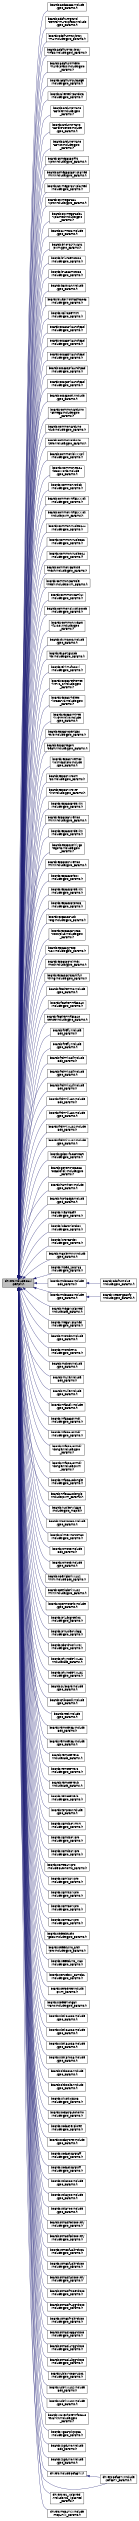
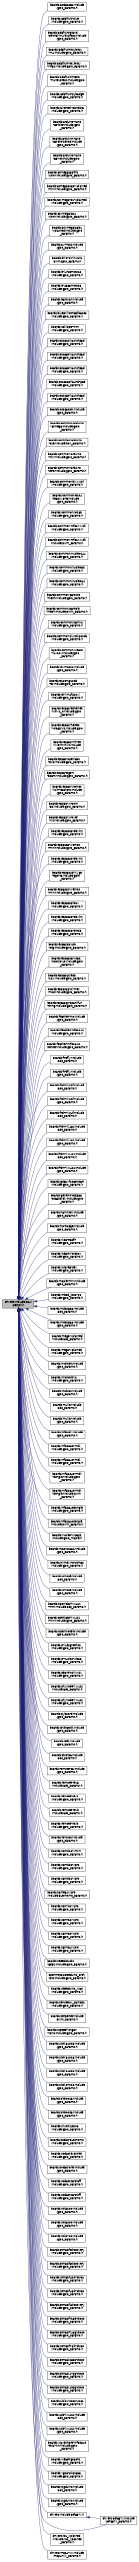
node "boards/common/arduino -due/include/gpio_params.h": label "boards/common/arduino -due/include/gpio_params.h" -> "boards/common/arduino -due/include/box_params.h"
node "boards/common/arduino -mkr/include/gpio_params.h": added
edge "boards/adafruit-clue /include/gpio_params.h" -> "boards/mcb2388/include /adc_params.h": now "boards/adafruit-clue /include/gpio_params.h" -> "drivers/include/saul /periph.h"
edge "boards/weact-g030f6 /include/gpio_params.h" -> "boards/mcb2388/include /gpio_params.h": now "boards/weact-g030f6 /include/gpio_params.h" -> "drivers/include/saul /periph.h"
node "boards/remote-pa/include /adc_params.h": label "boards/remote-pa/include /adc_params.h" -> "boards/disc-pa/include /adc_params.h"
node "boards/seeeduino_arch -pro/include/gpio_params.h": label "boards/seeeduino_arch -pro/include/gpio_params.h" -> "openmote/seeeduino_arch -pro/include/gpio_params.h"
